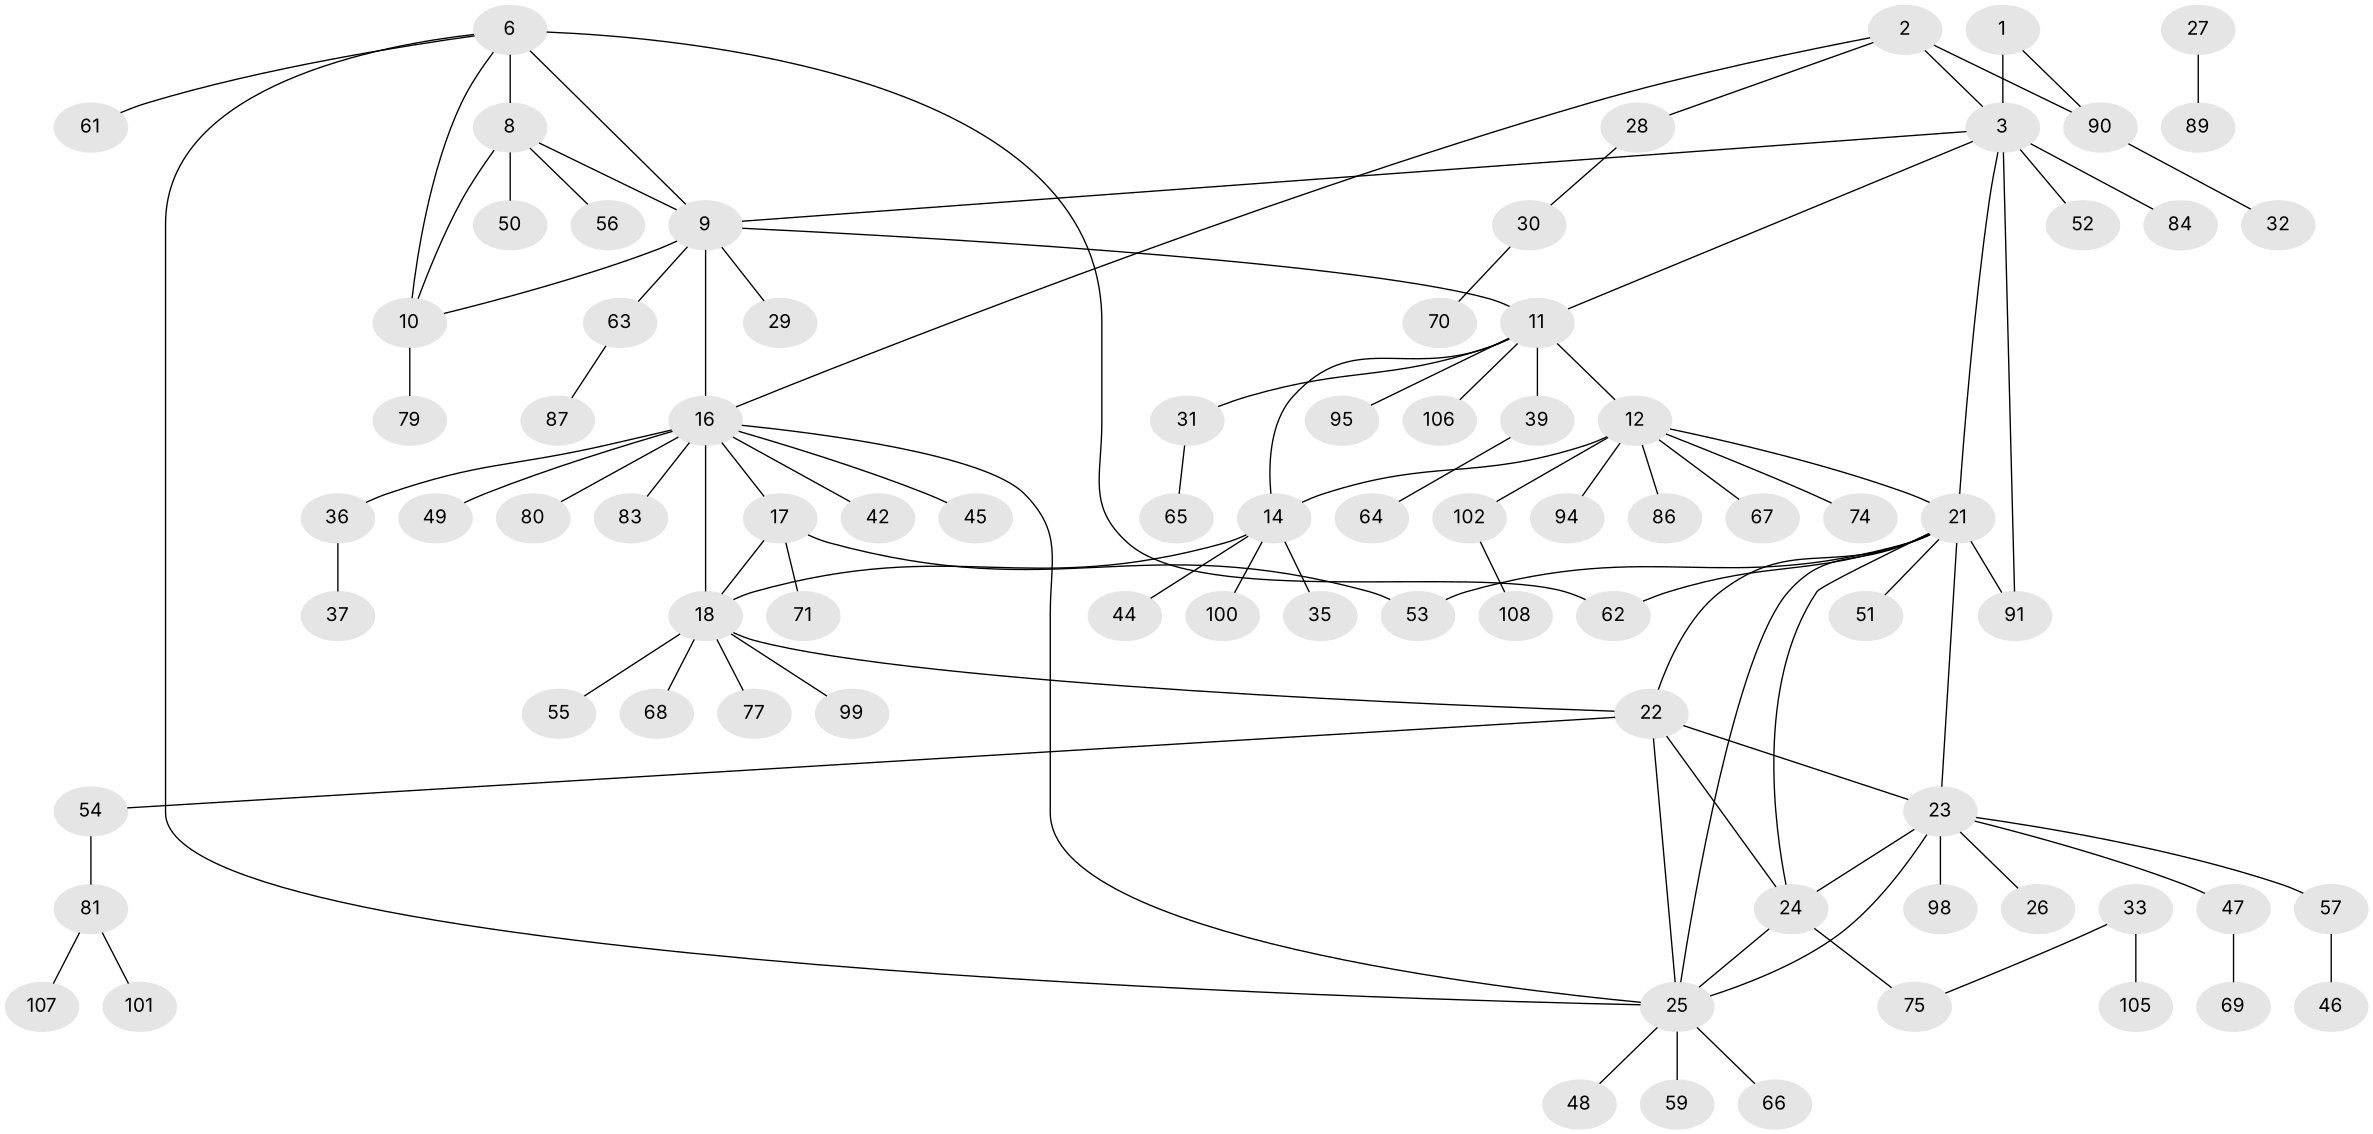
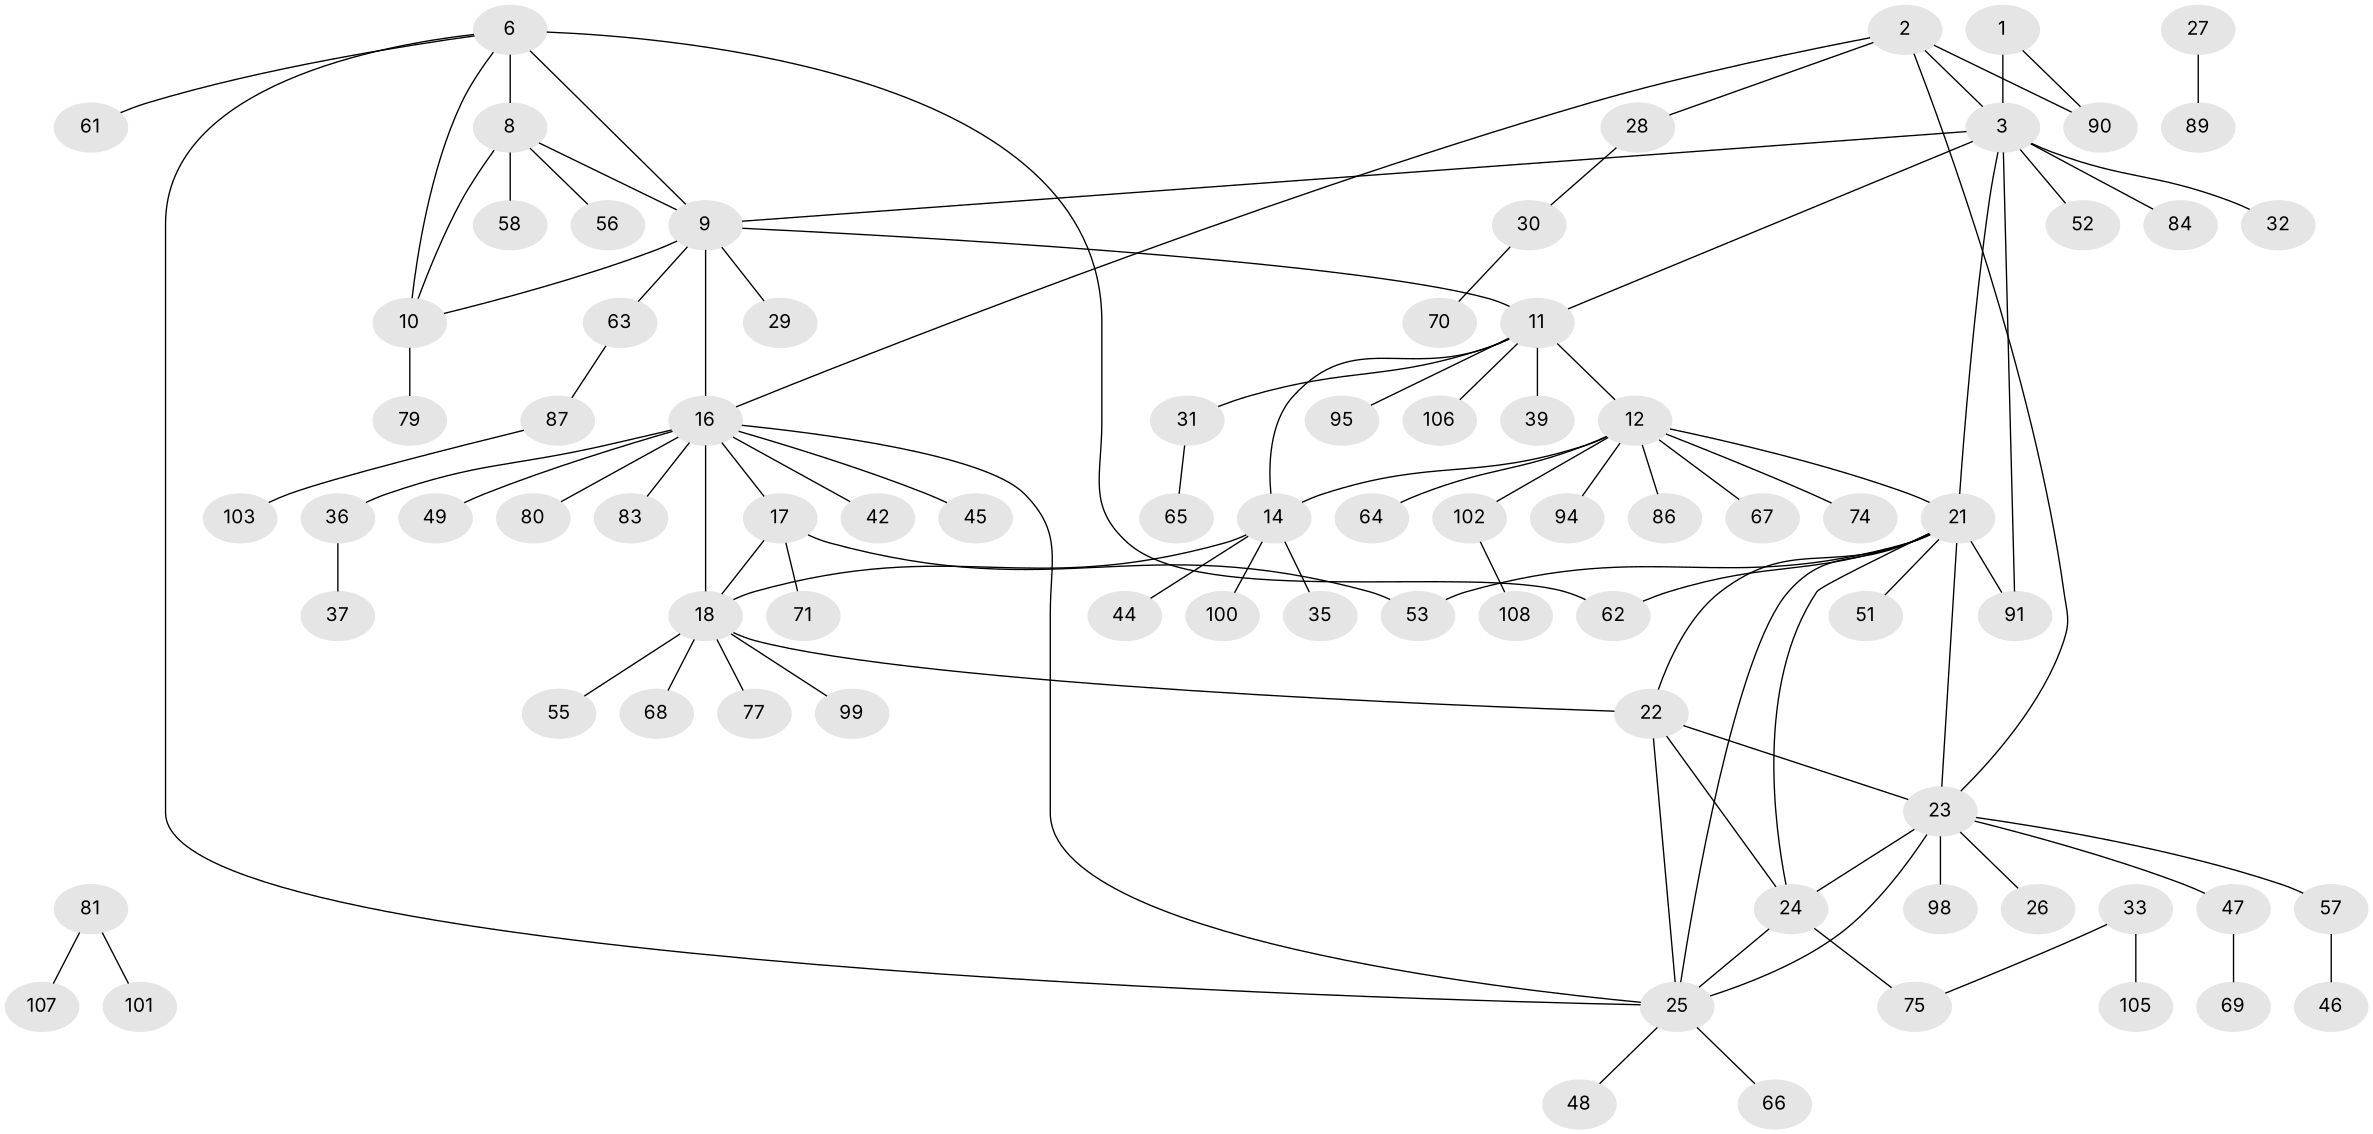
edge "90" -- "32": now "3" -- "32"
node "50": label "50" -> "58"
edge "2" -- "23": added
edge "39" -- "64": now "12" -- "64"
node "103": added
node "54": removed
node "59": removed
